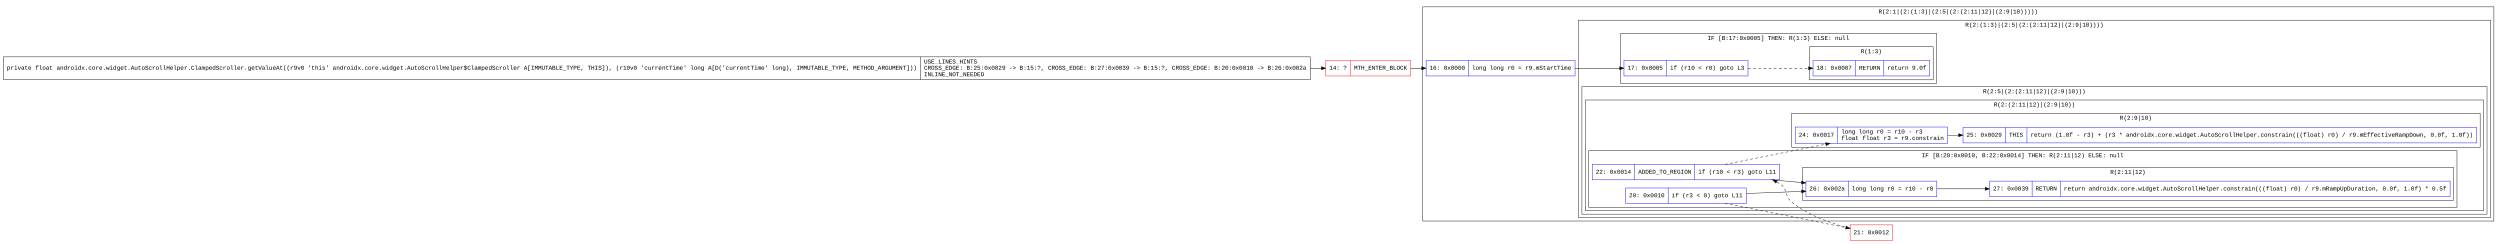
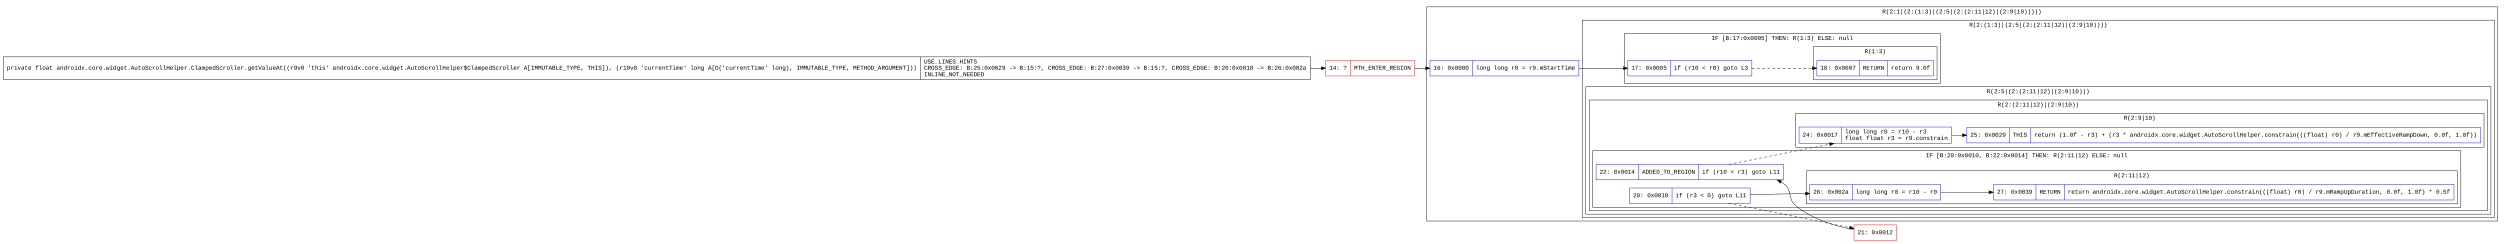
node "14: ?": text "MTH_ENTER_BLOCK" -> "MTH_ENTER_REGION"
edge "22: 0x0014" -> "26: 0x002a": removed
edge "21: 0x0012" -> "22: 0x0014": style dashed -> solid
